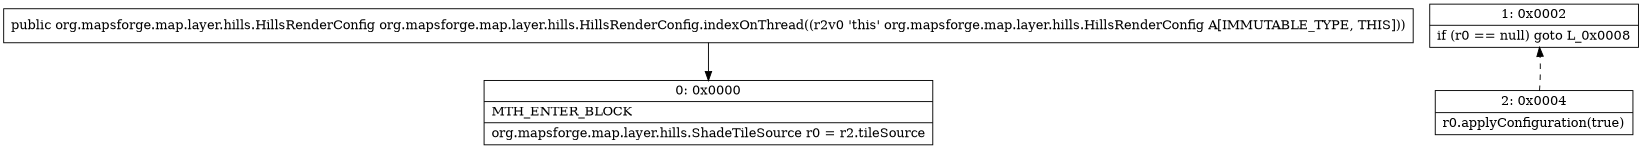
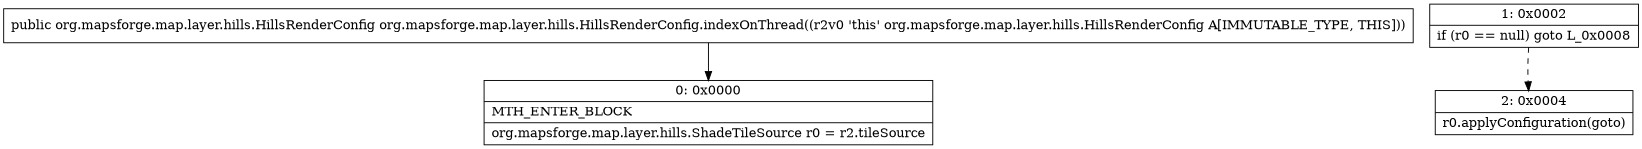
edge "2: 0x0004" -> "1: 0x0002": reversed
node "2: 0x0004": text "r0.applyConfiguration(true)" -> "r0.applyConfiguration(goto)"
